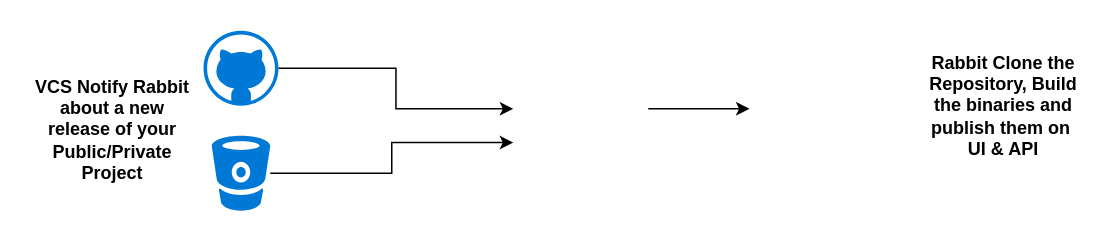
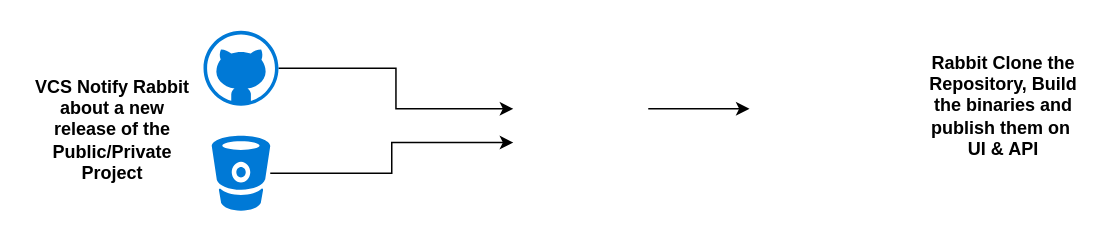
node "VCS Notify Rabbit about a new release of your Public/Private Project": label "VCS Notify Rabbit about a new release of your Public/Private Project" -> "VCS Notify Rabbit about a new release of the Public/Private Project"
